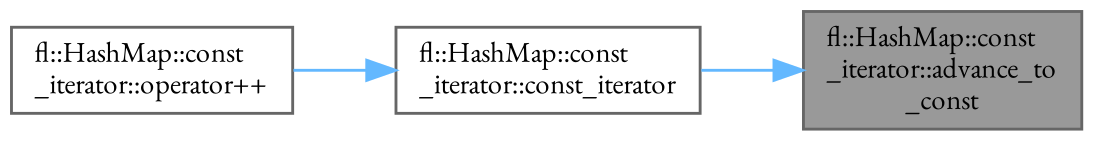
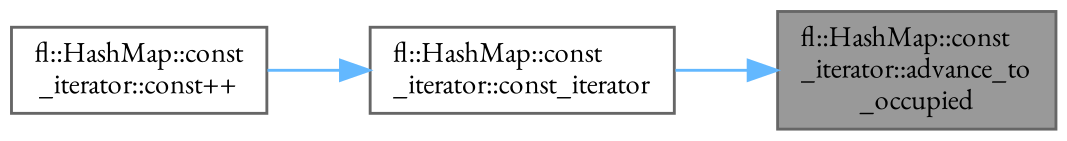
node "fl::HashMap::const _iterator::operator++": label "fl::HashMap::const _iterator::operator++" -> "fl::HashMap::const _iterator::const++"
node "fl::HashMap::const _iterator::advance_to _const": label "fl::HashMap::const _iterator::advance_to _const" -> "fl::HashMap::const _iterator::advance_to _occupied"
